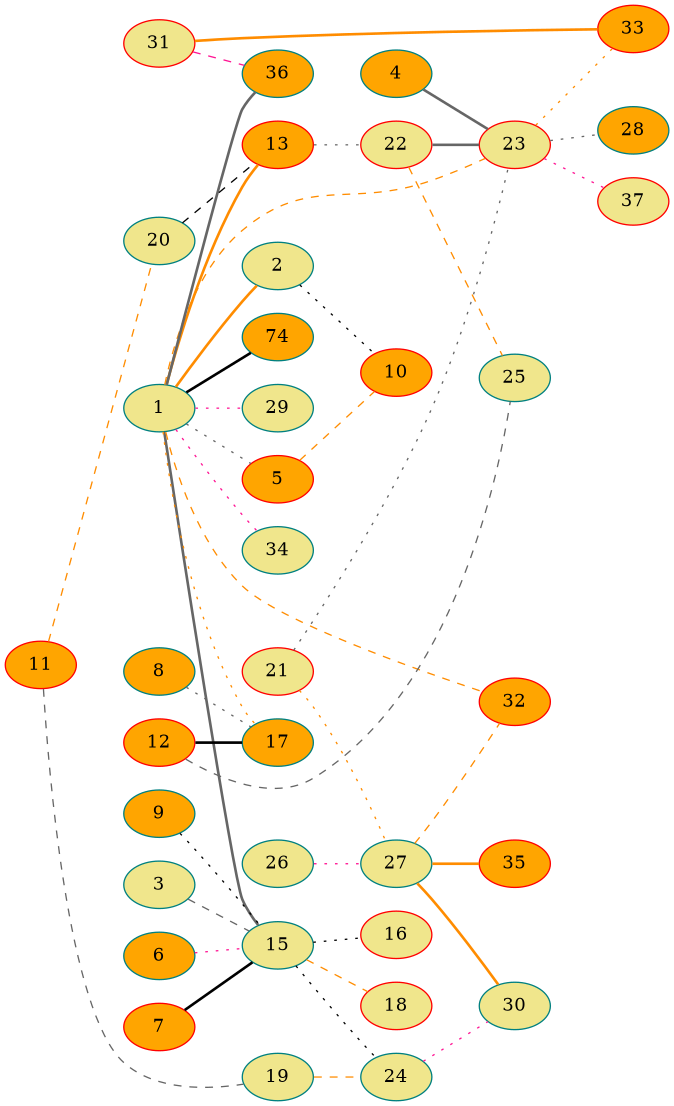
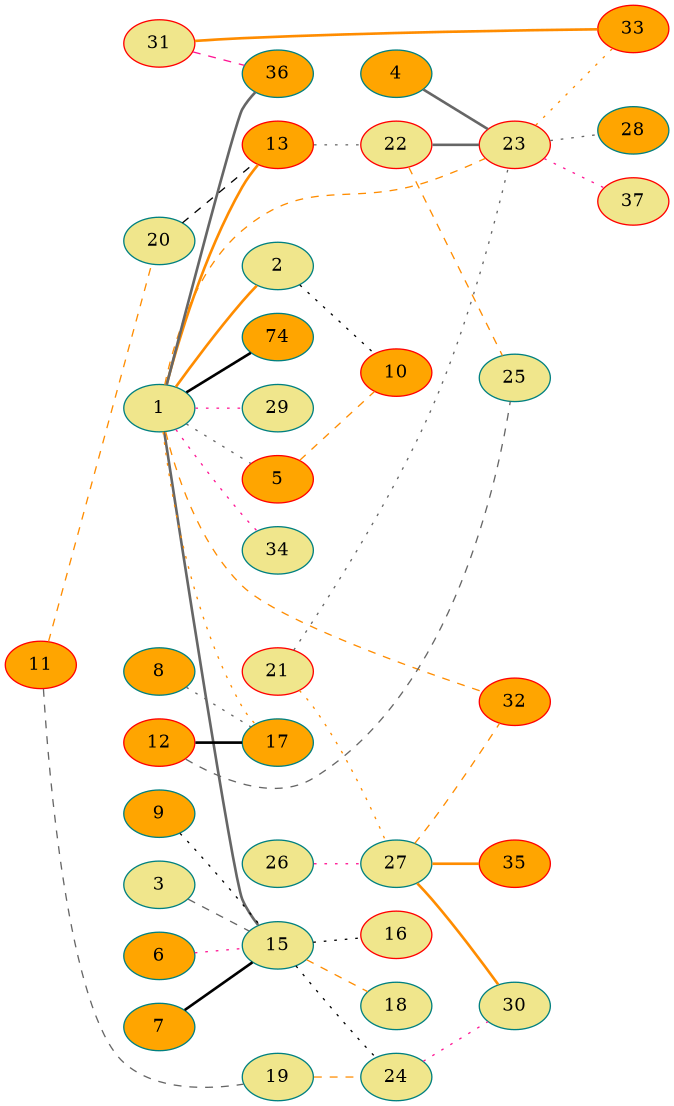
node "18": color red -> teal
node "7": color red -> teal
